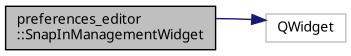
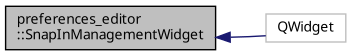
edge "preferences_editor ::SnapInManagementWidget" -> "QWidget": reversed
